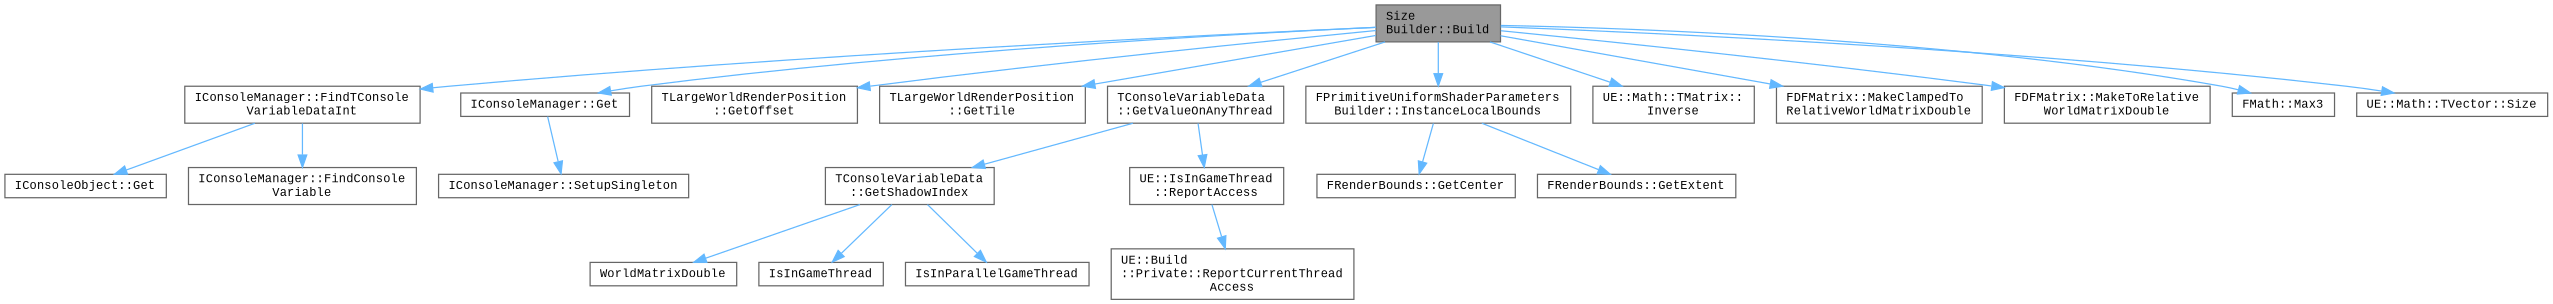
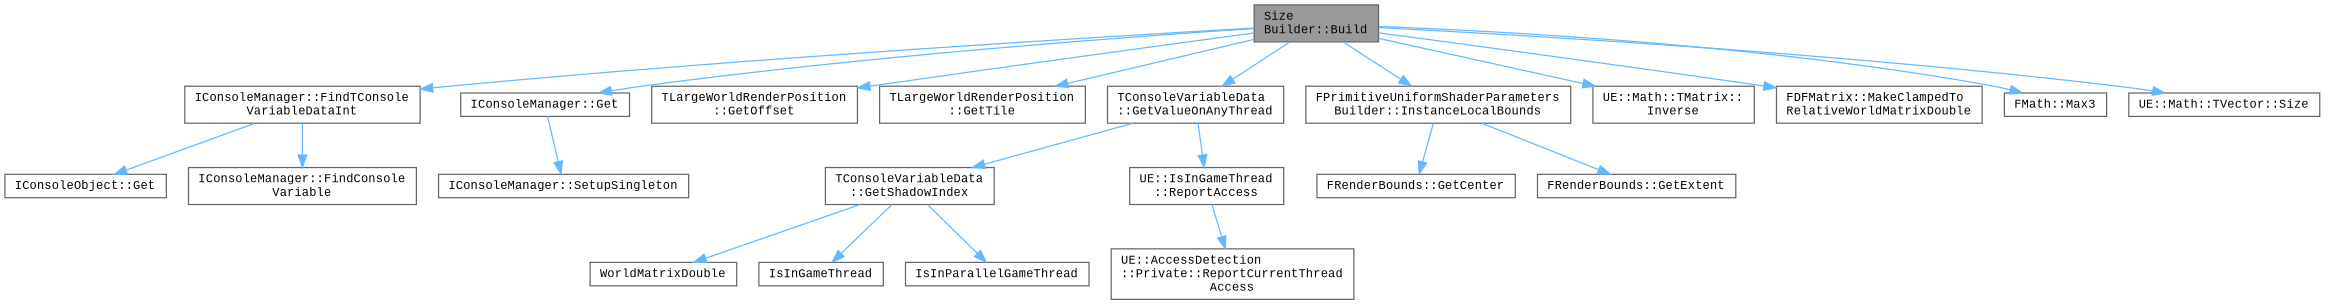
node "FDFMatrix::MakeToRelative WorldMatrixDouble": removed
node "UE::Build ::Private::ReportCurrentThread Access": label "UE::Build ::Private::ReportCurrentThread Access" -> "UE::AccessDetection ::Private::ReportCurrentThread Access"
